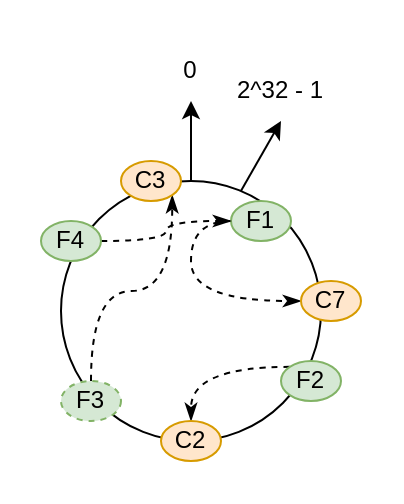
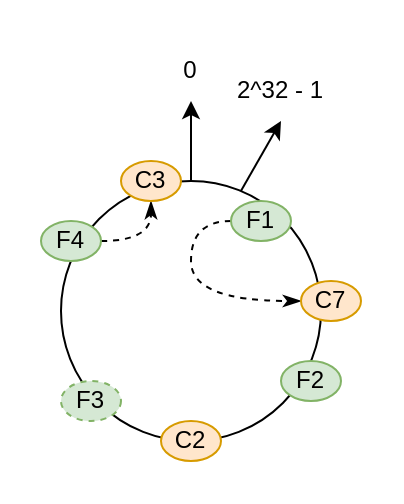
edge "F4" -> "F1": now "F4" -> "C3"
edge "F3" -> "C3": removed
edge "F2" -> "C2": removed
